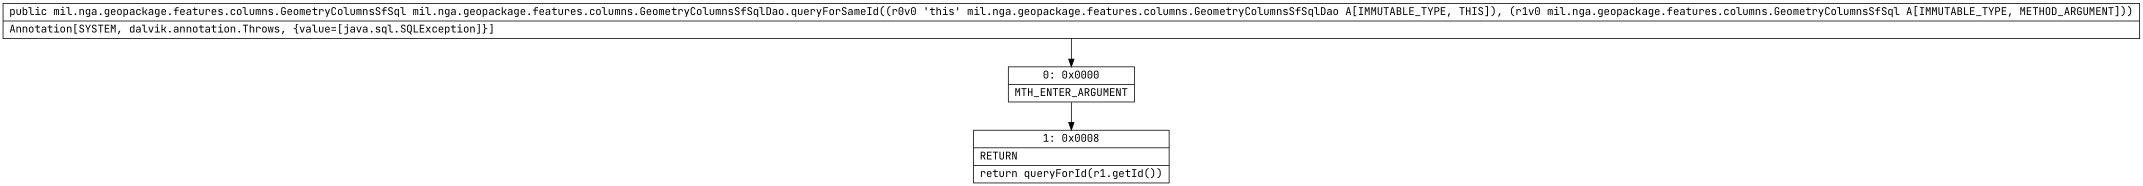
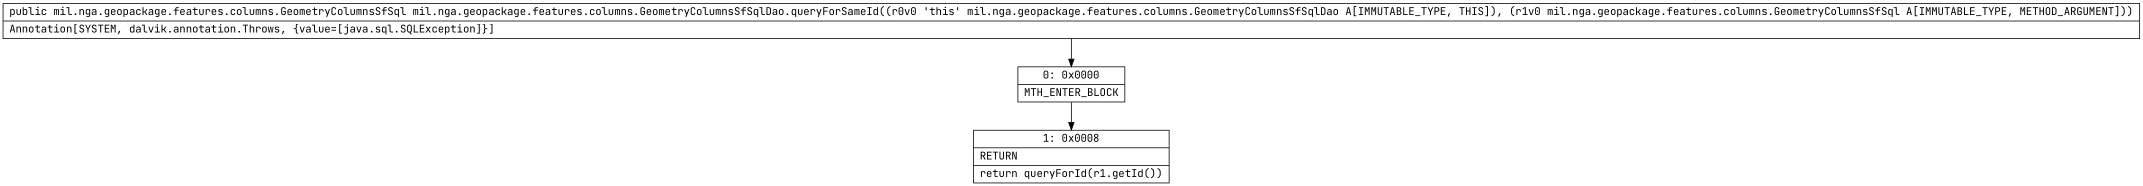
node "0: 0x0000": text "MTH_ENTER_ARGUMENT" -> "MTH_ENTER_BLOCK"
